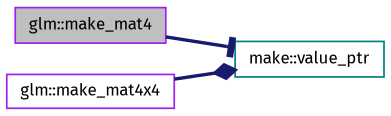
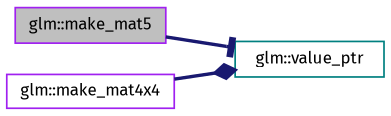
node "glm::make_mat4": label "glm::make_mat4" -> "glm::make_mat5"
node "make::value_ptr": label "make::value_ptr" -> "glm::value_ptr"
